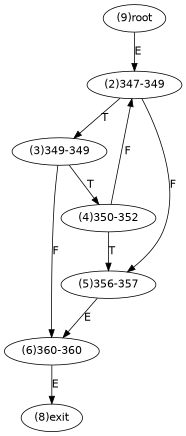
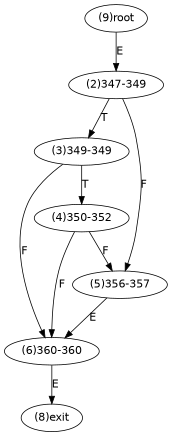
edge "(4)350-352" -> "(2)347-349": now "(4)350-352" -> "(6)360-360"
edge "(4)350-352" -> "(5)356-357": label "T" -> "F"
